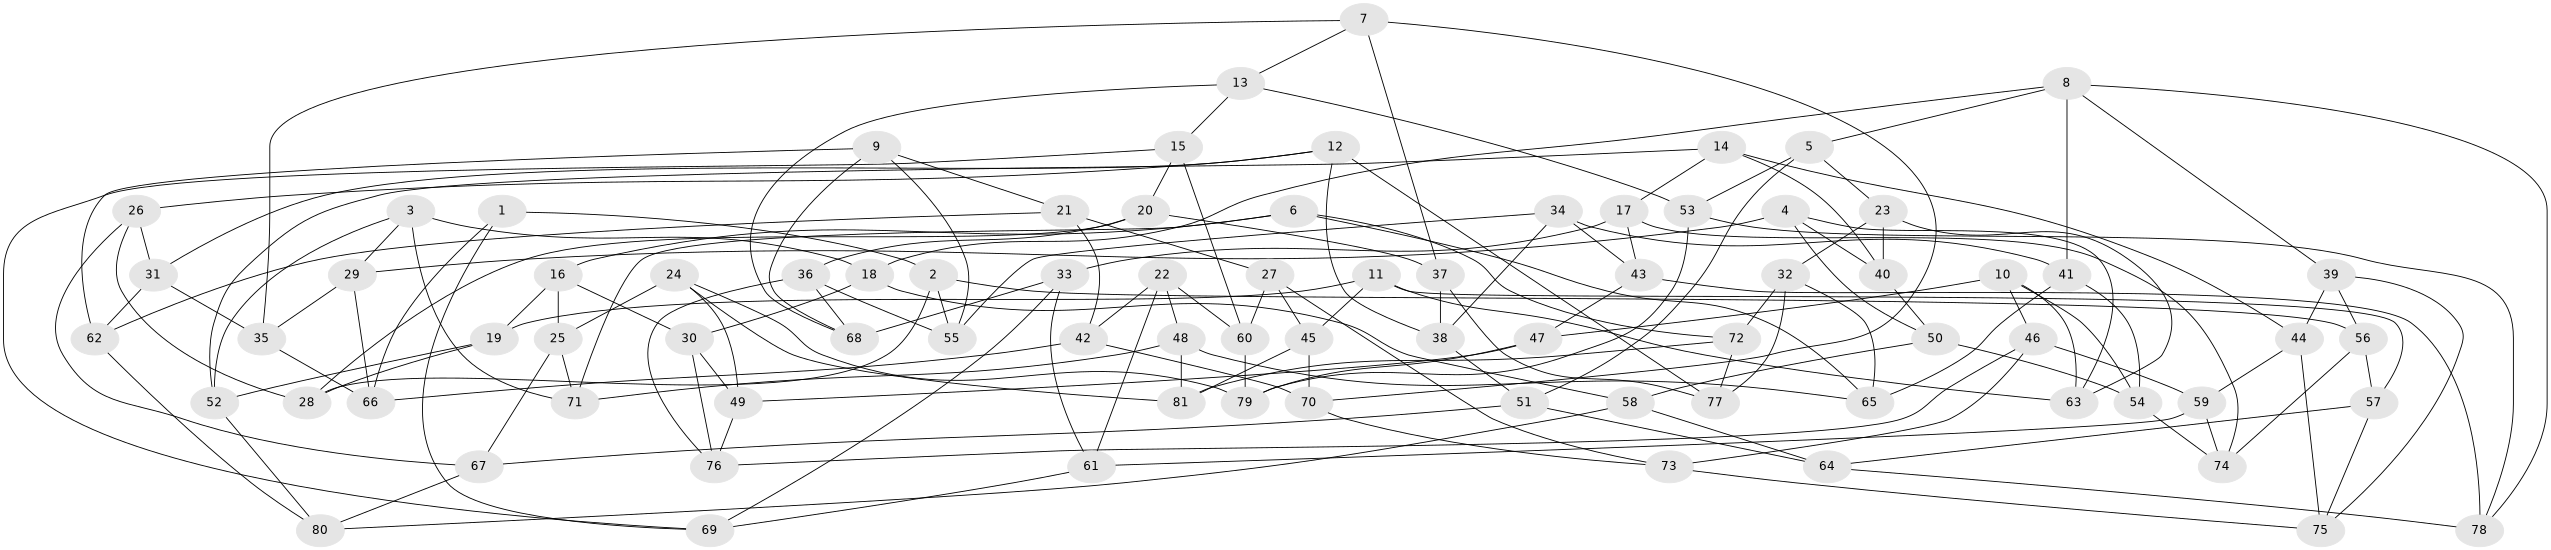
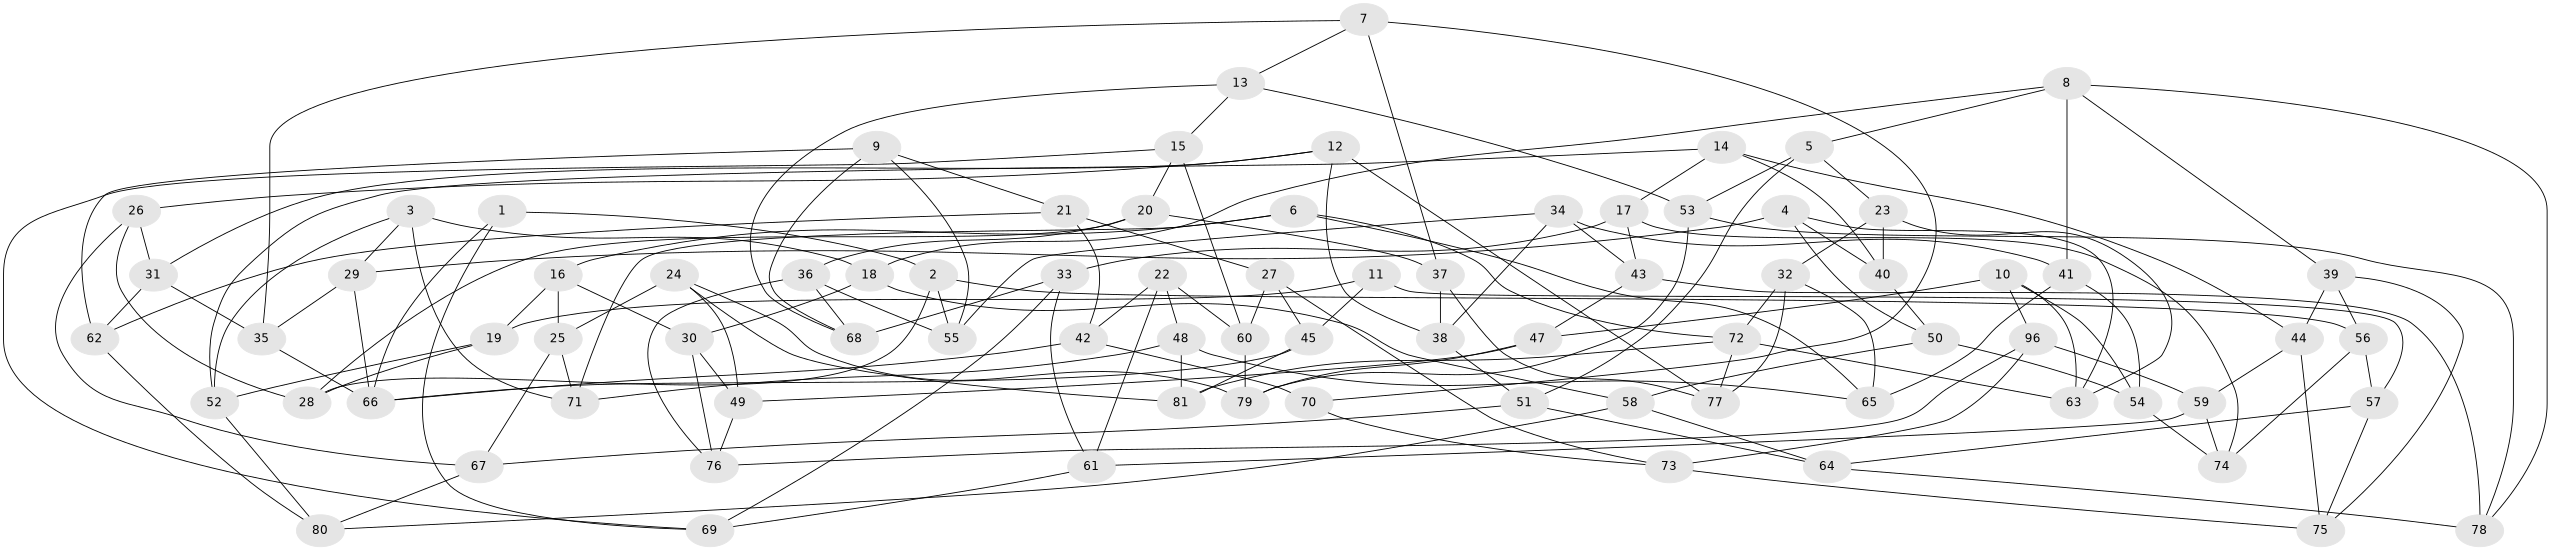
node "46": label "46" -> "96"
edge "11" -- "63": now "72" -- "63"
edge "45" -- "70": now "45" -- "66"
